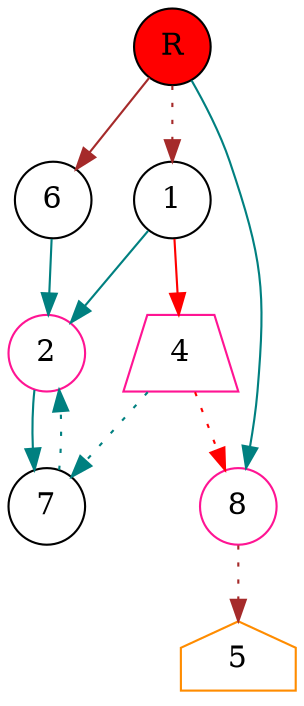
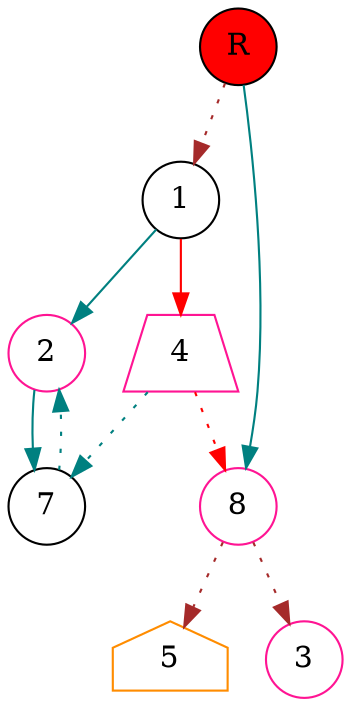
node "6": removed
node "3": added
